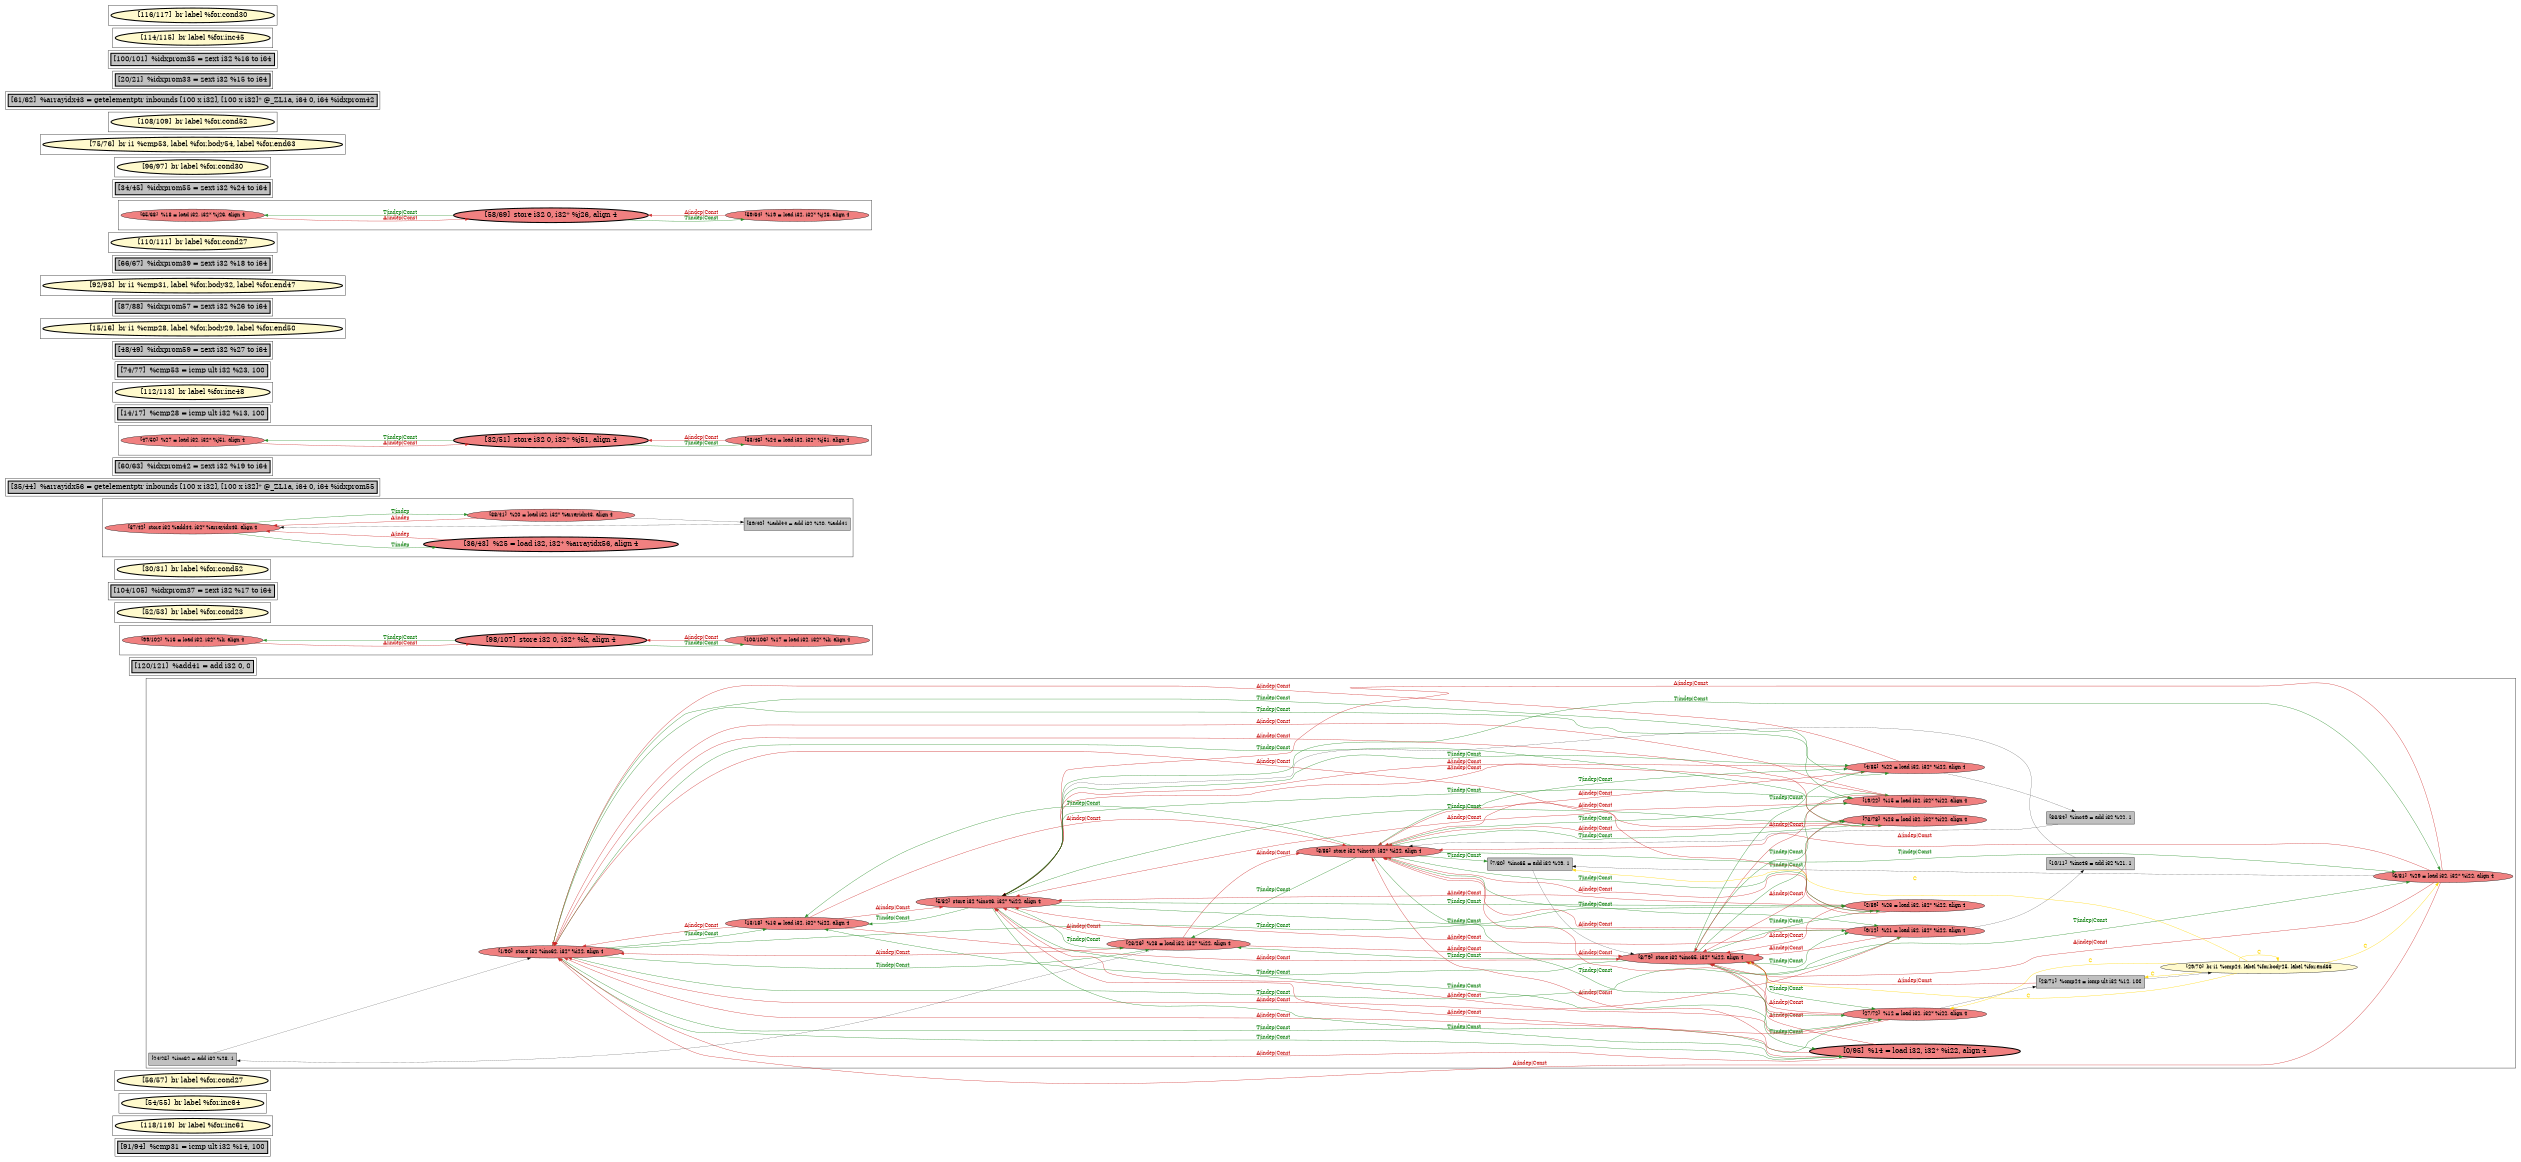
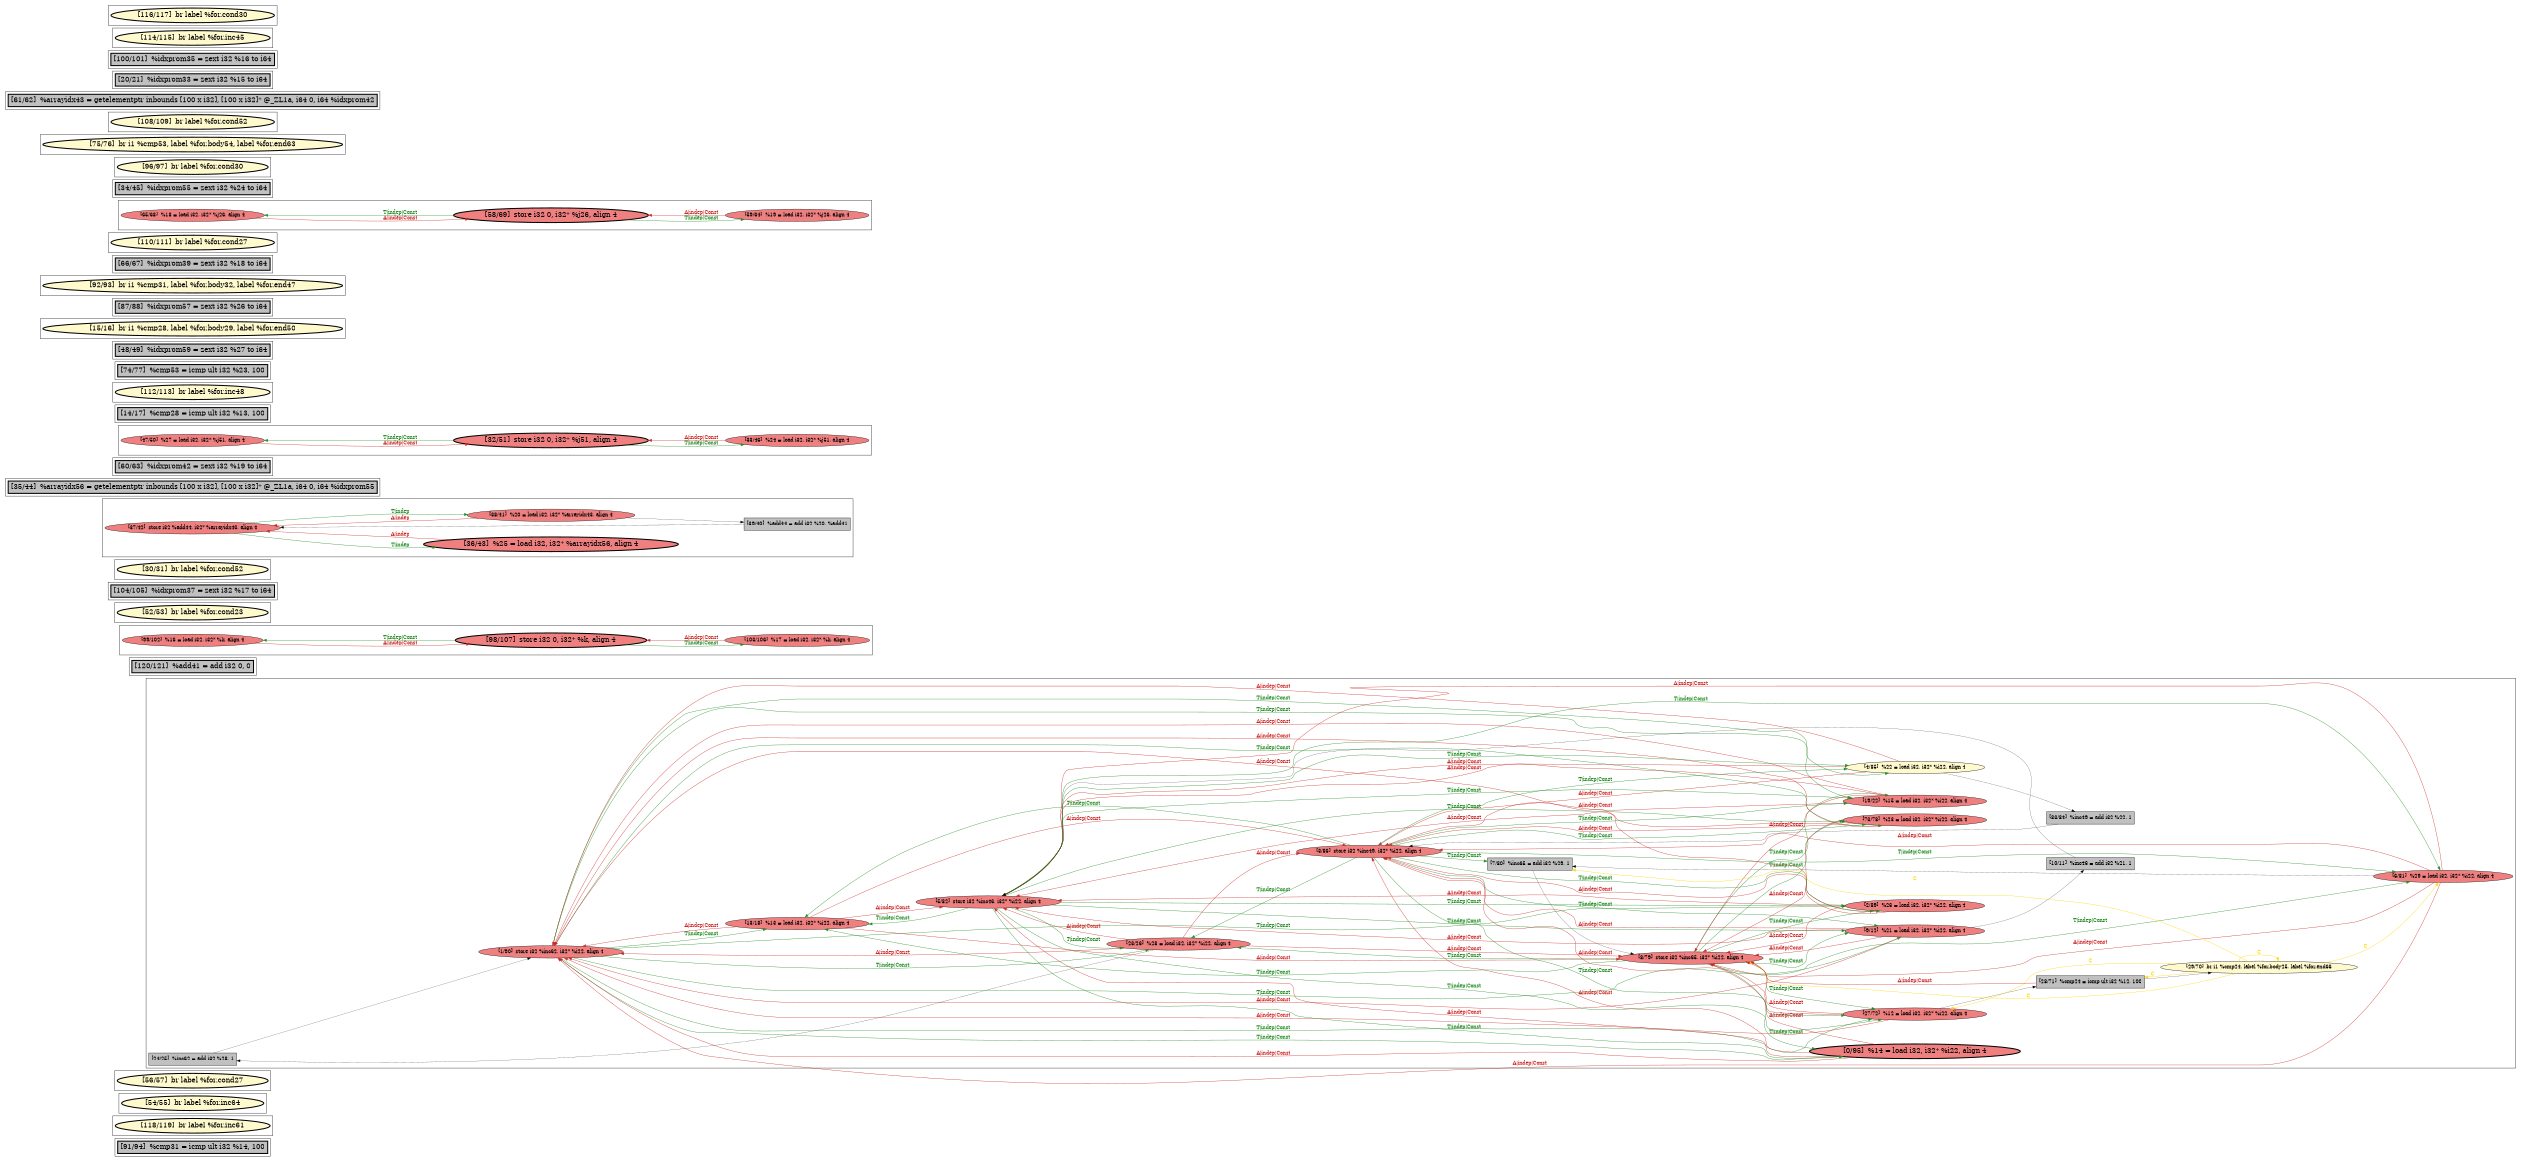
node "[4/85]  %22 = load i32, i32* %i22, align 4": fillcolor lightcoral -> lemonchiffon
edge "[8/79]  store i32 %inc65, i32* %i22, align 4" -> "[4/85]  %22 = load i32, i32* %i22, align 4": removed, label "T|indep|Const"
edge "[27/72]  %12 = load i32, i32* %i22, align 4" -> "[5/82]  store i32 %inc46, i32* %i22, align 4": removed, label "A|indep|Const"
